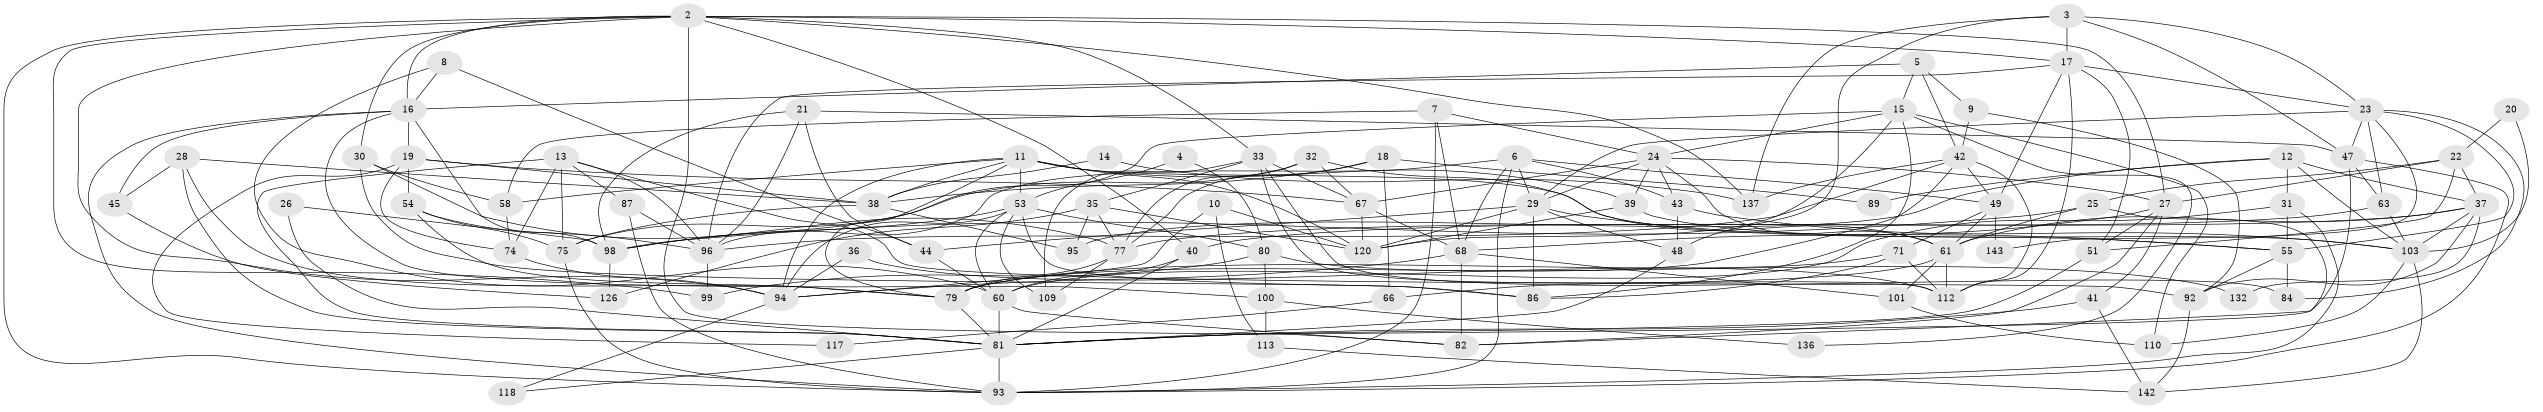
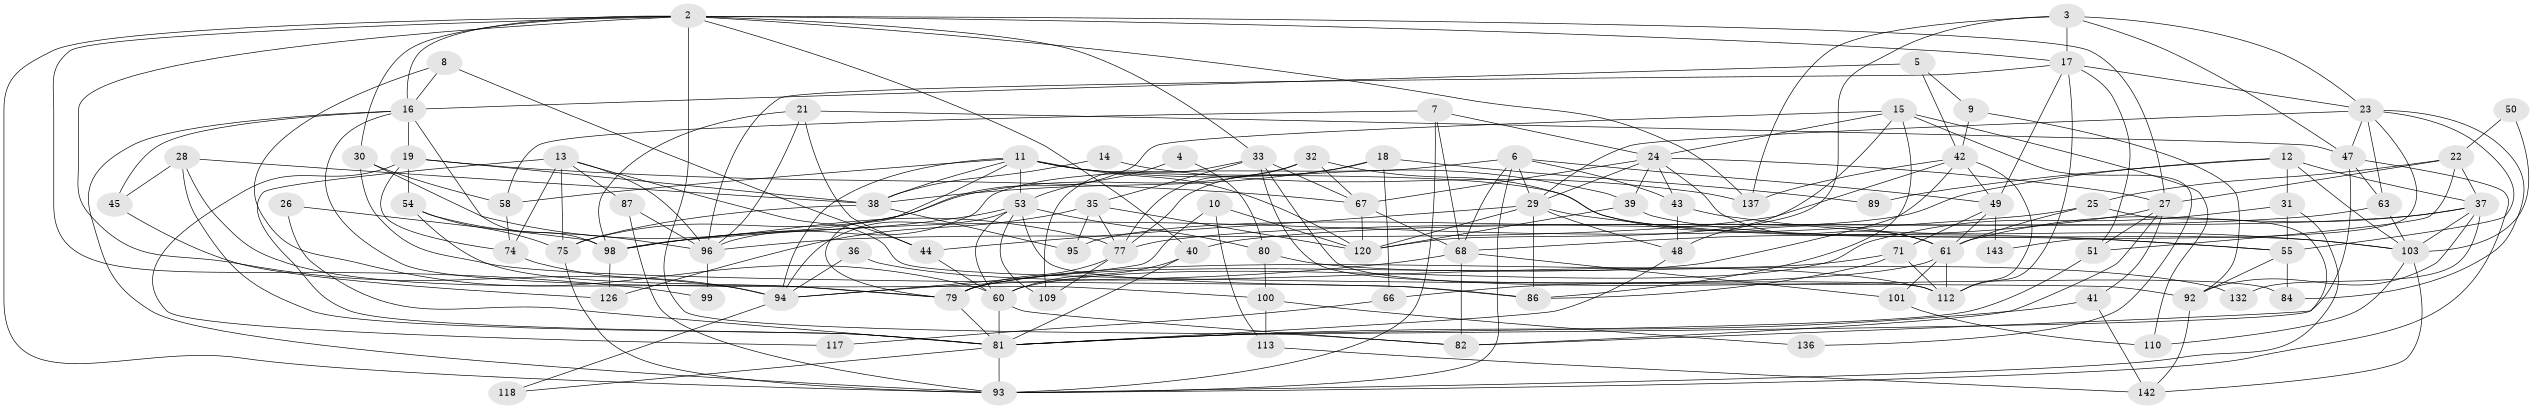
edge "5" -- "15": removed
node "20": label "20" -> "50"
edge "80" -- "99": removed
